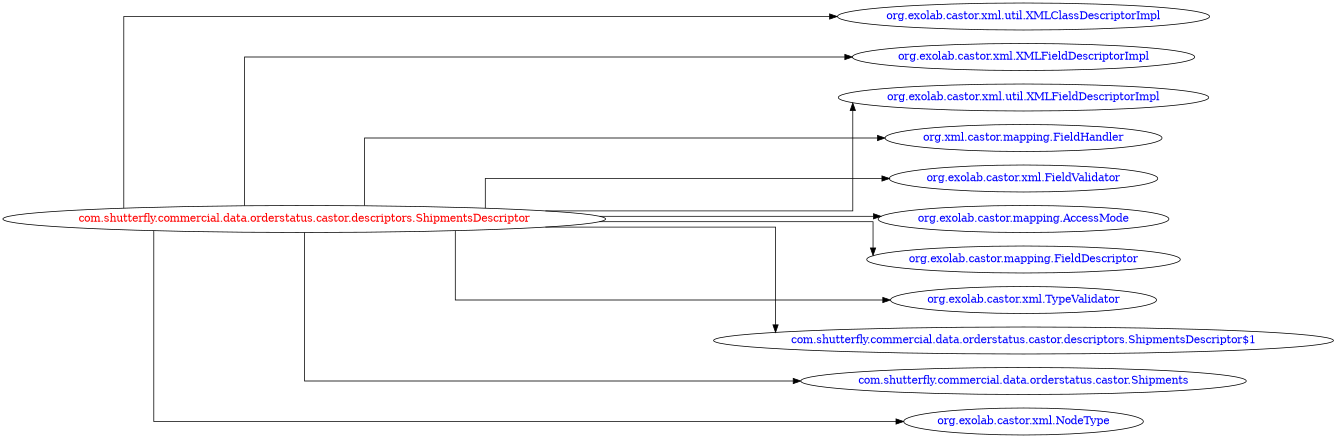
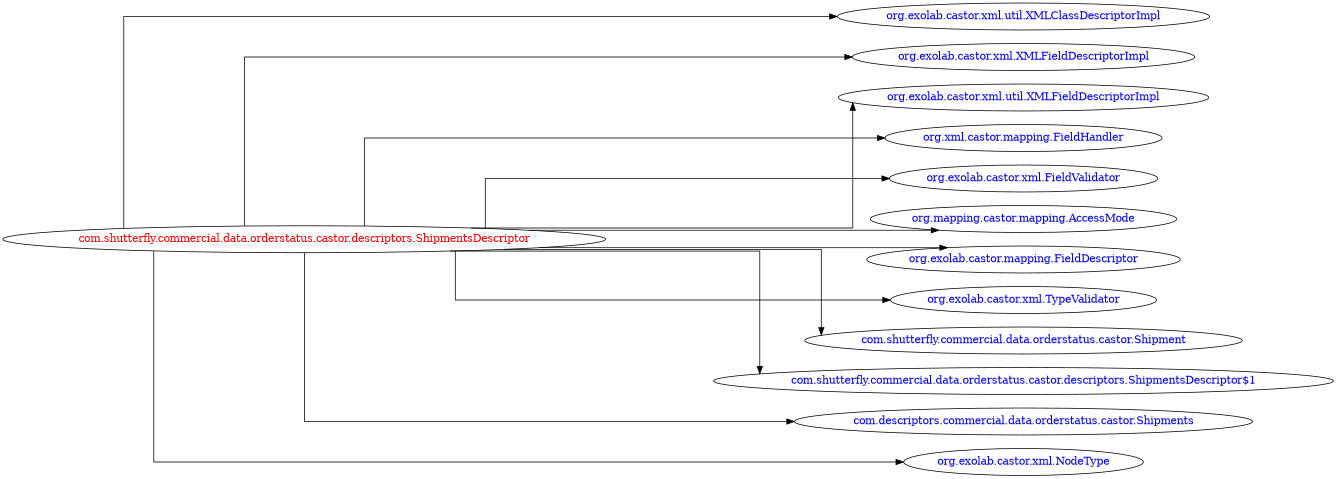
node "org.exolab.castor.mapping.AccessMode": label "org.exolab.castor.mapping.AccessMode" -> "org.mapping.castor.mapping.AccessMode"
node "com.shutterfly.commercial.data.orderstatus.castor.Shipment": added
node "com.shutterfly.commercial.data.orderstatus.castor.Shipments": label "com.shutterfly.commercial.data.orderstatus.castor.Shipments" -> "com.descriptors.commercial.data.orderstatus.castor.Shipments"
